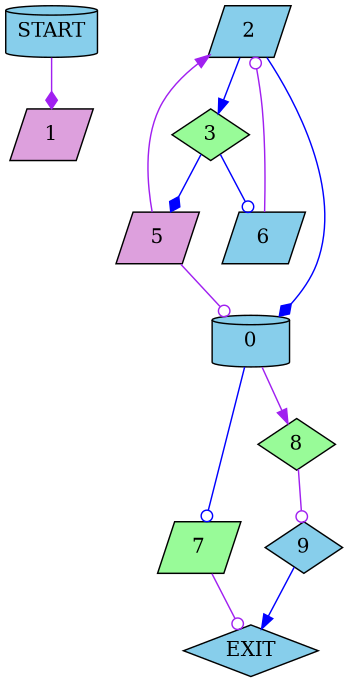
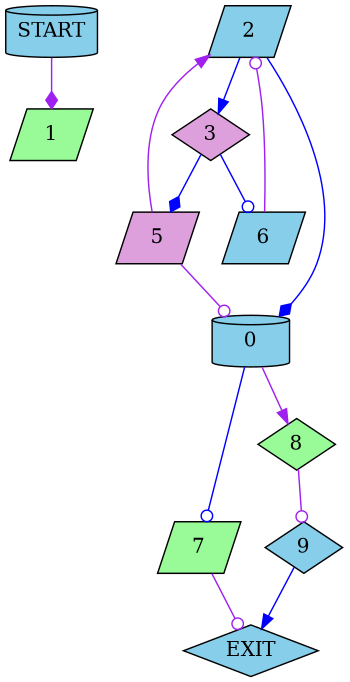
node "1": fillcolor plum -> palegreen
node "3": fillcolor palegreen -> plum
